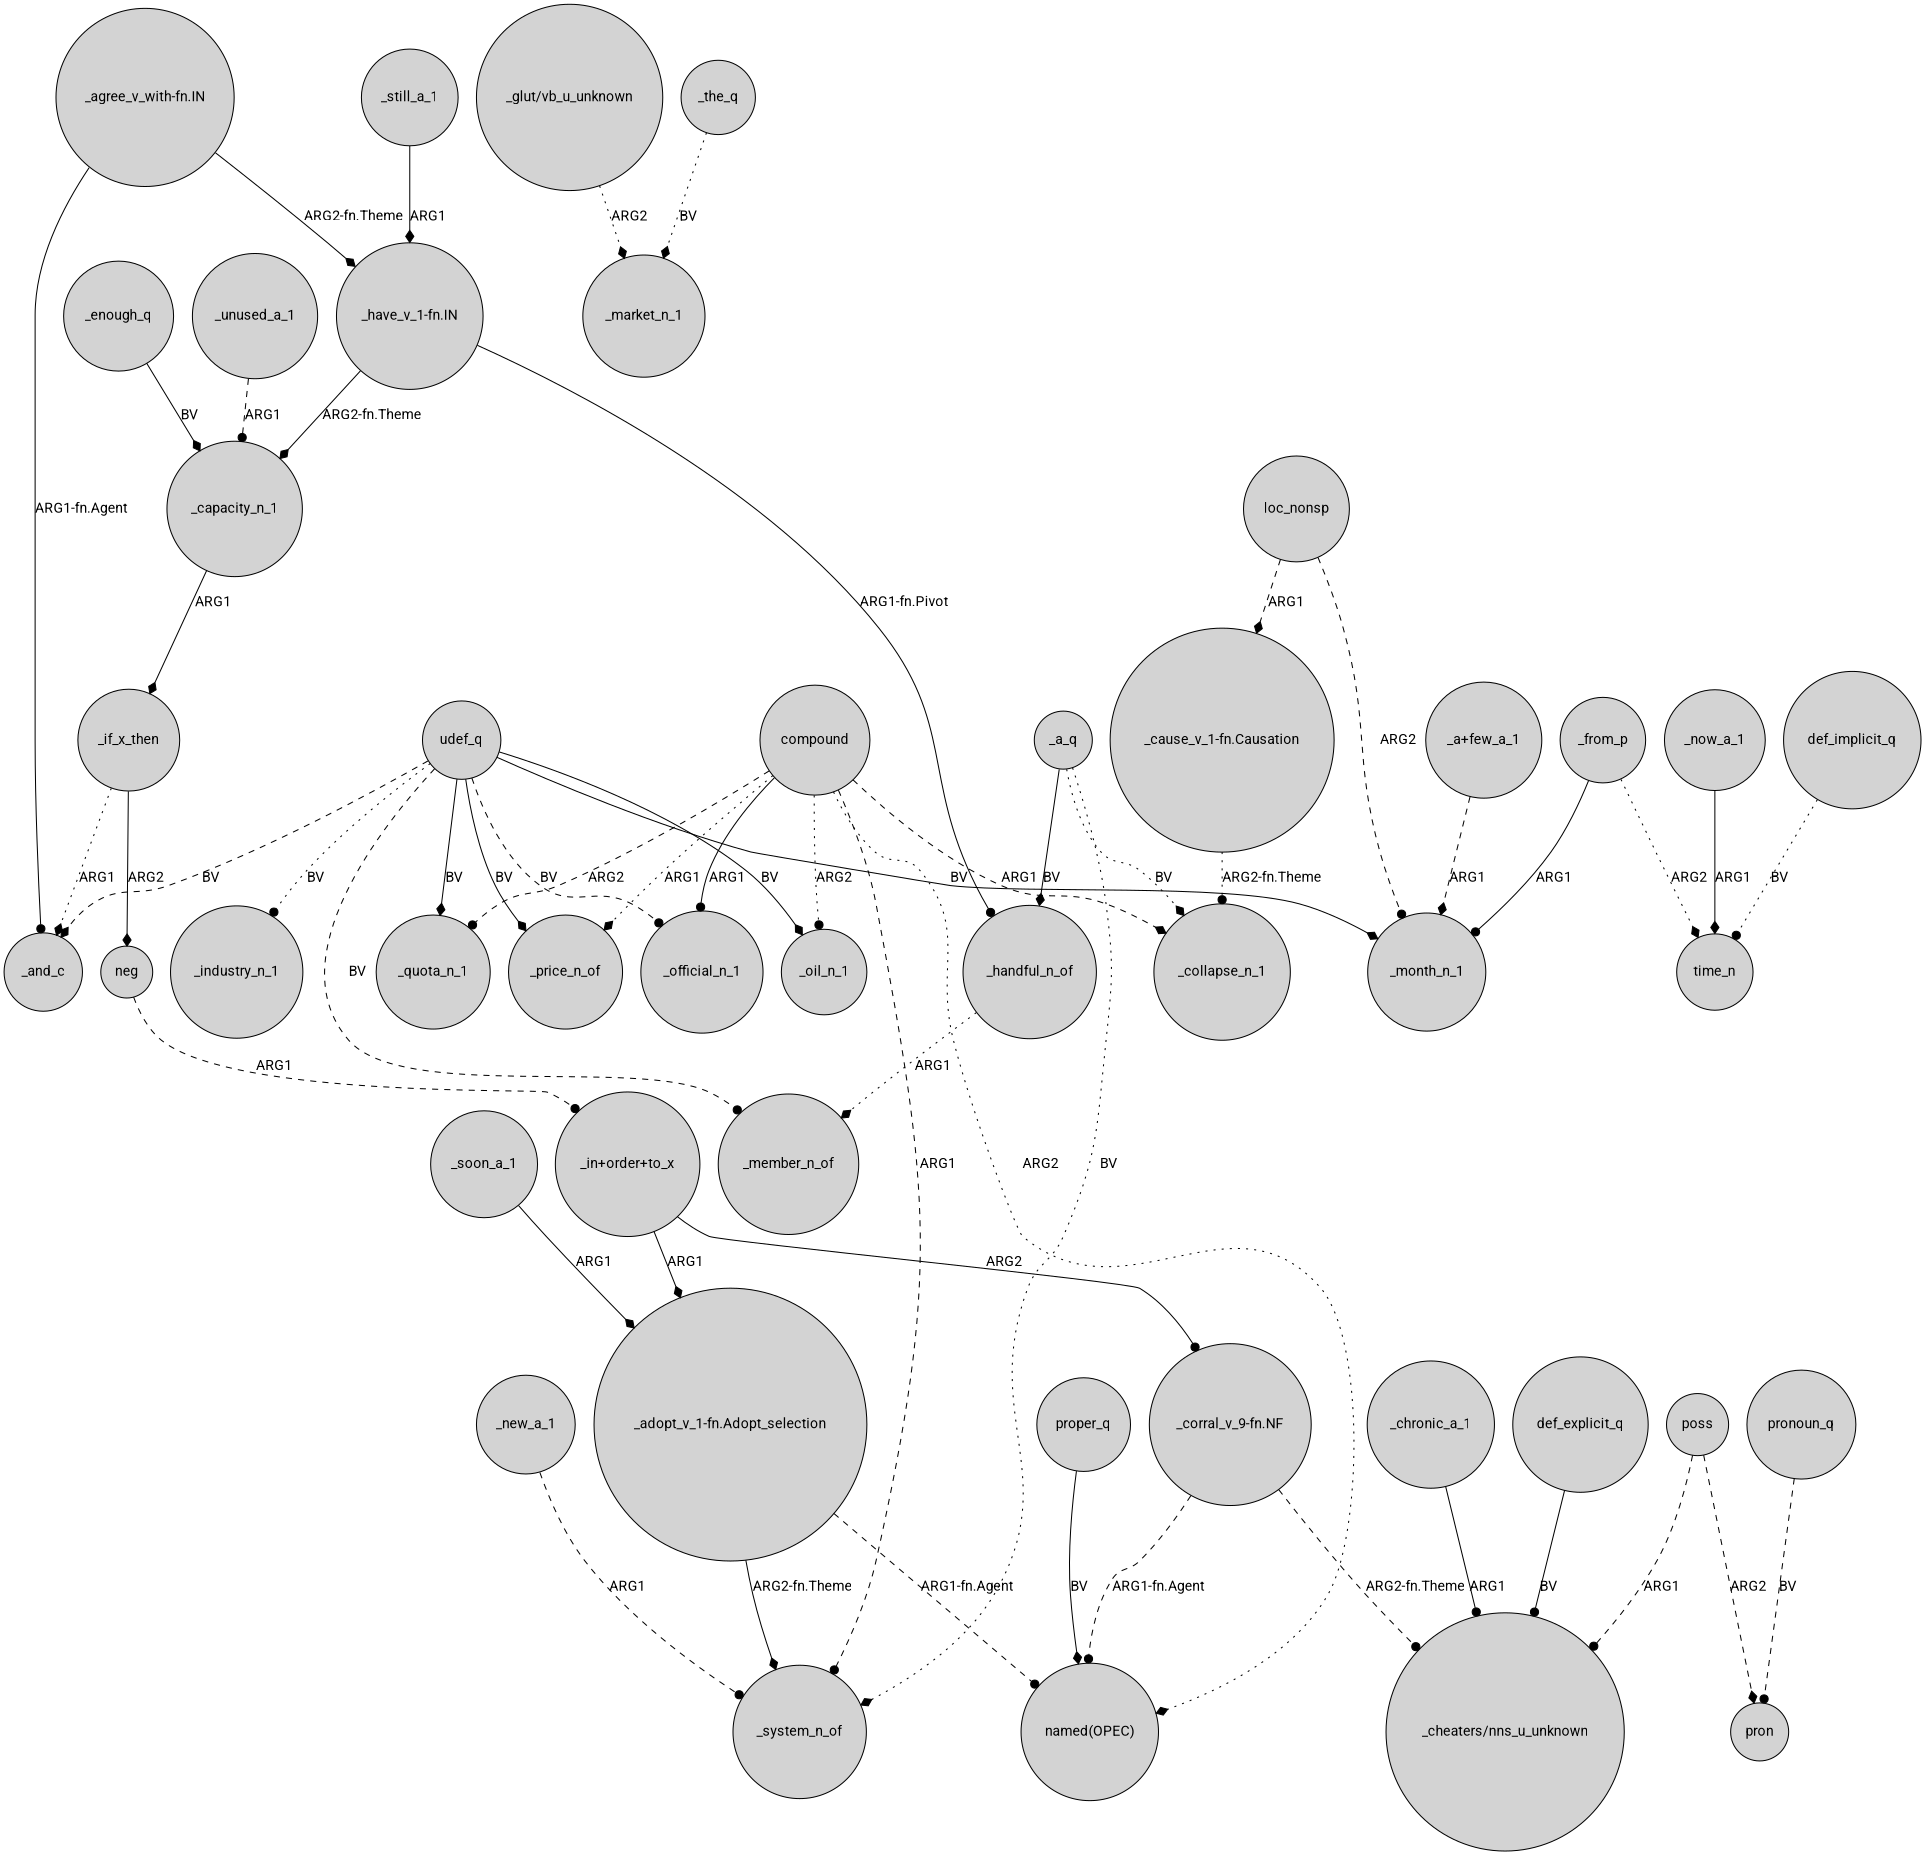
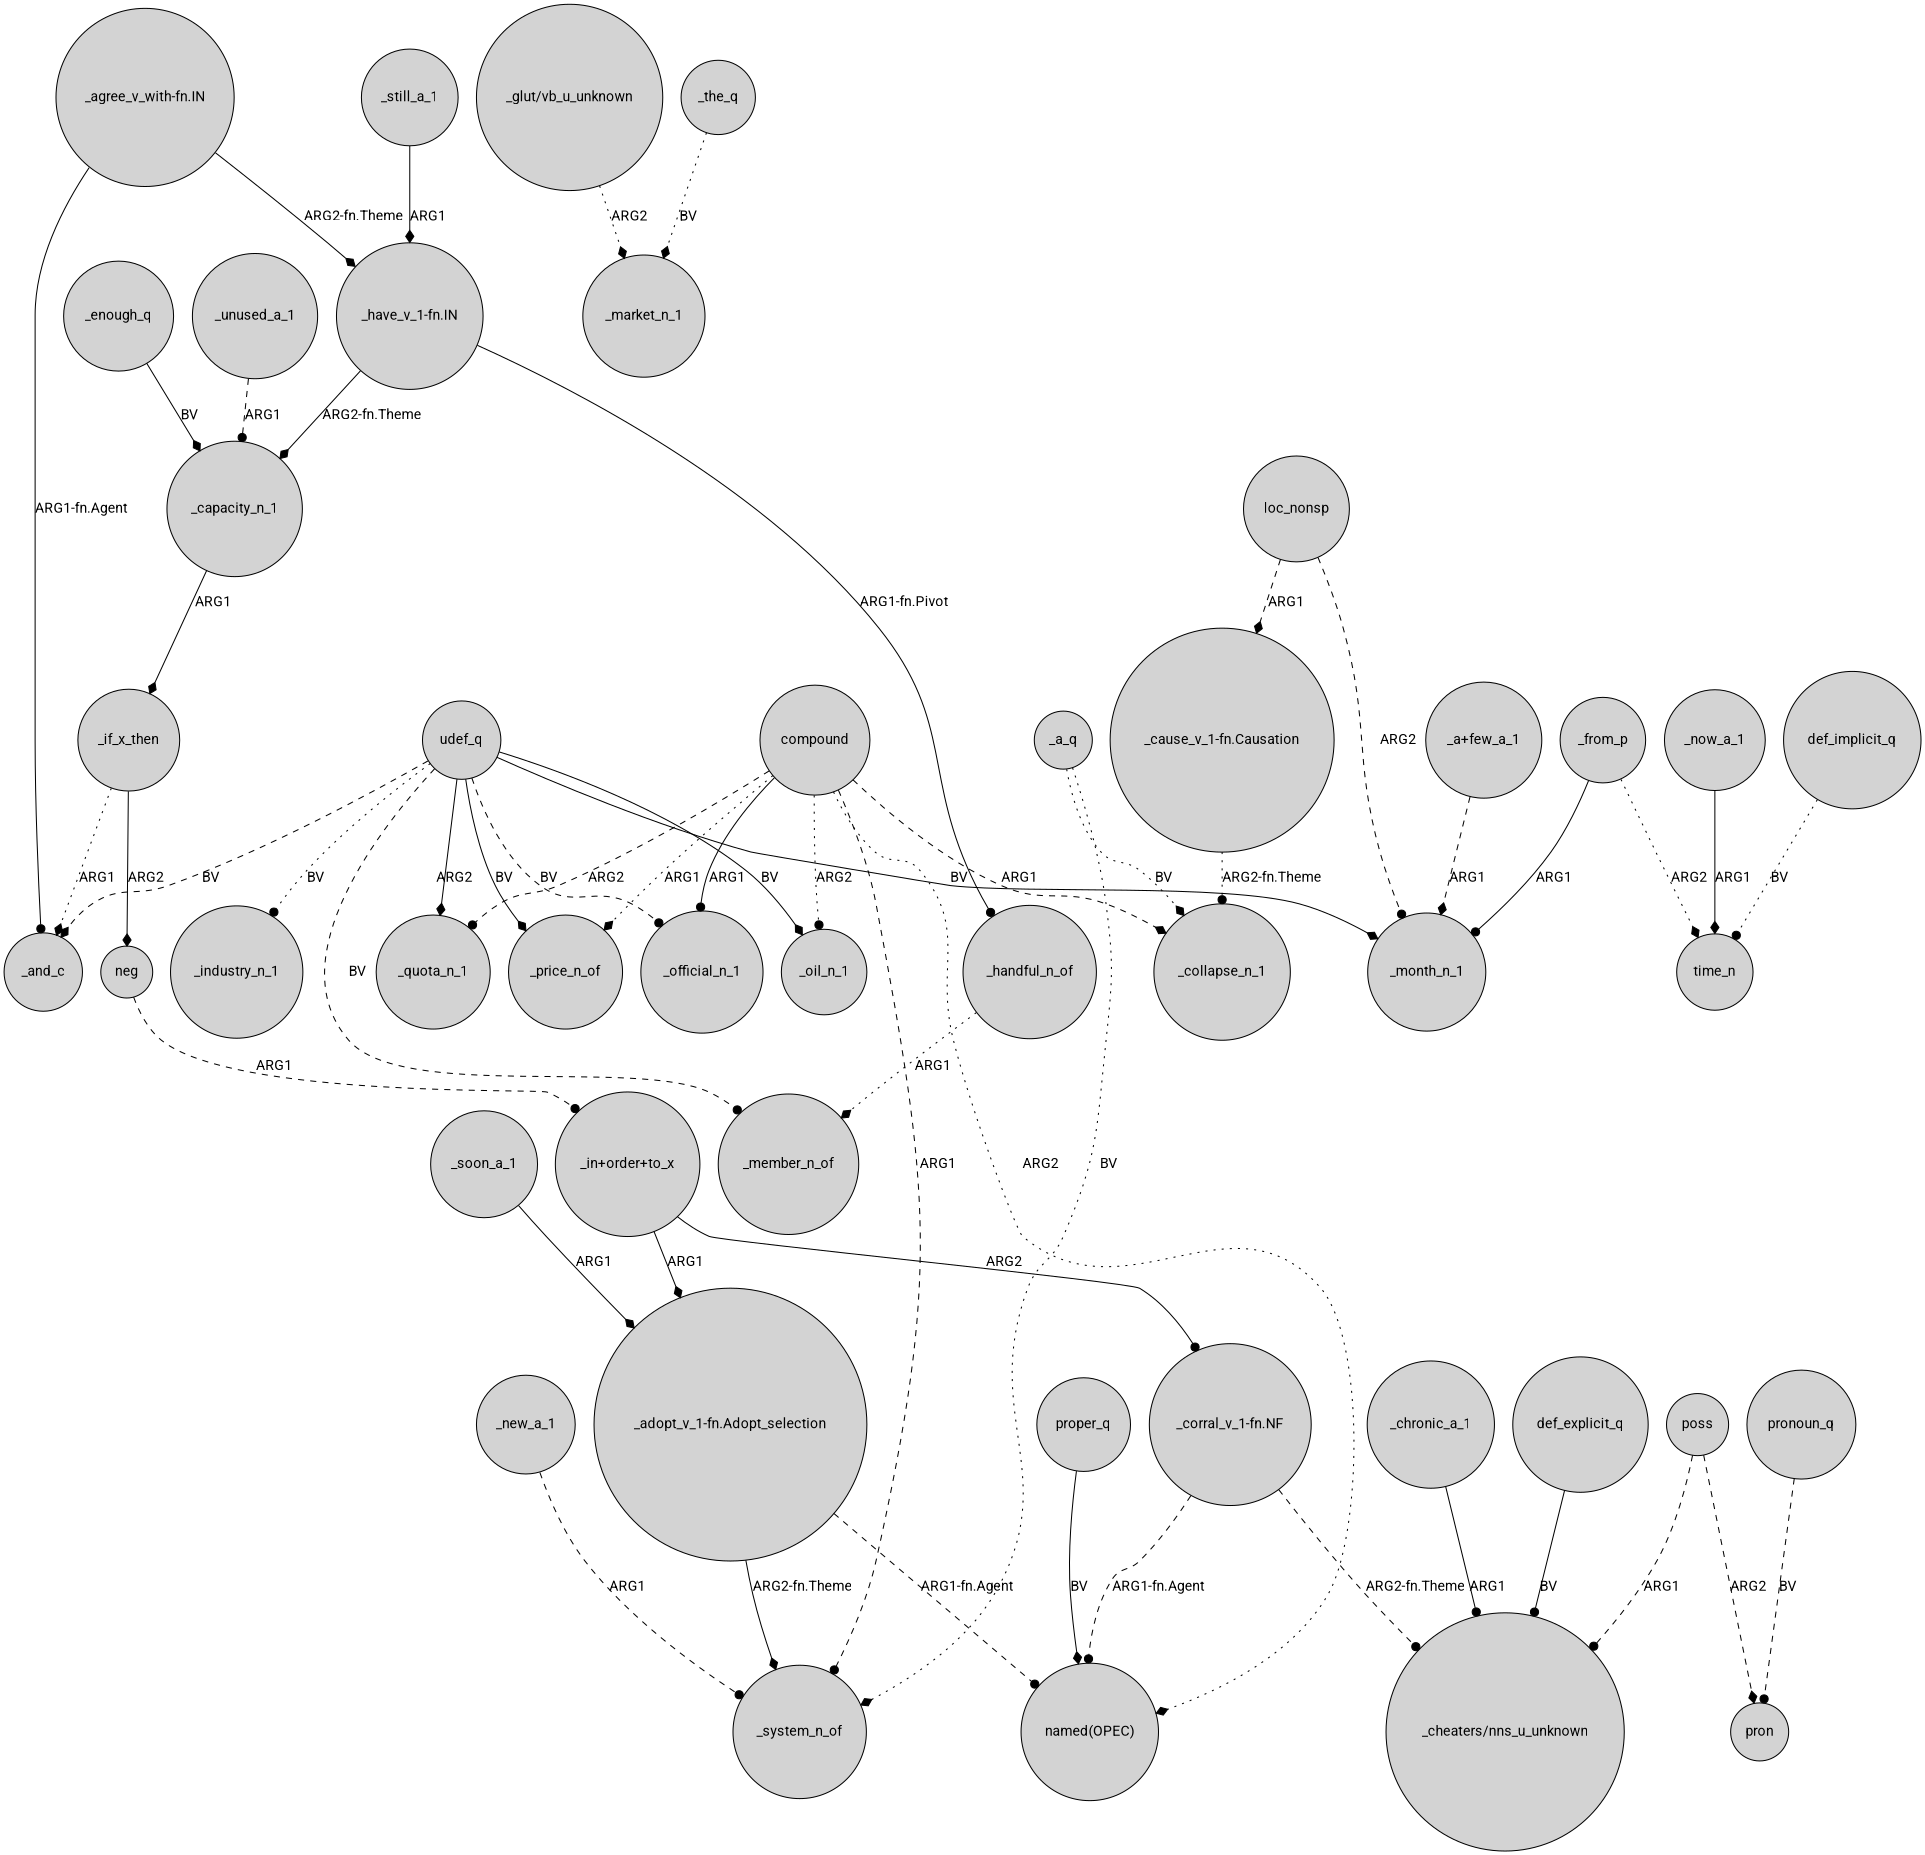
edge "_a_q" -> "_handful_n_of": removed, label "BV"
edge "udef_q" -> "_quota_n_1": label "BV" -> "ARG2"
node "_corral_v_9-fn.NF": label "_corral_v_9-fn.NF" -> "_corral_v_1-fn.NF"
